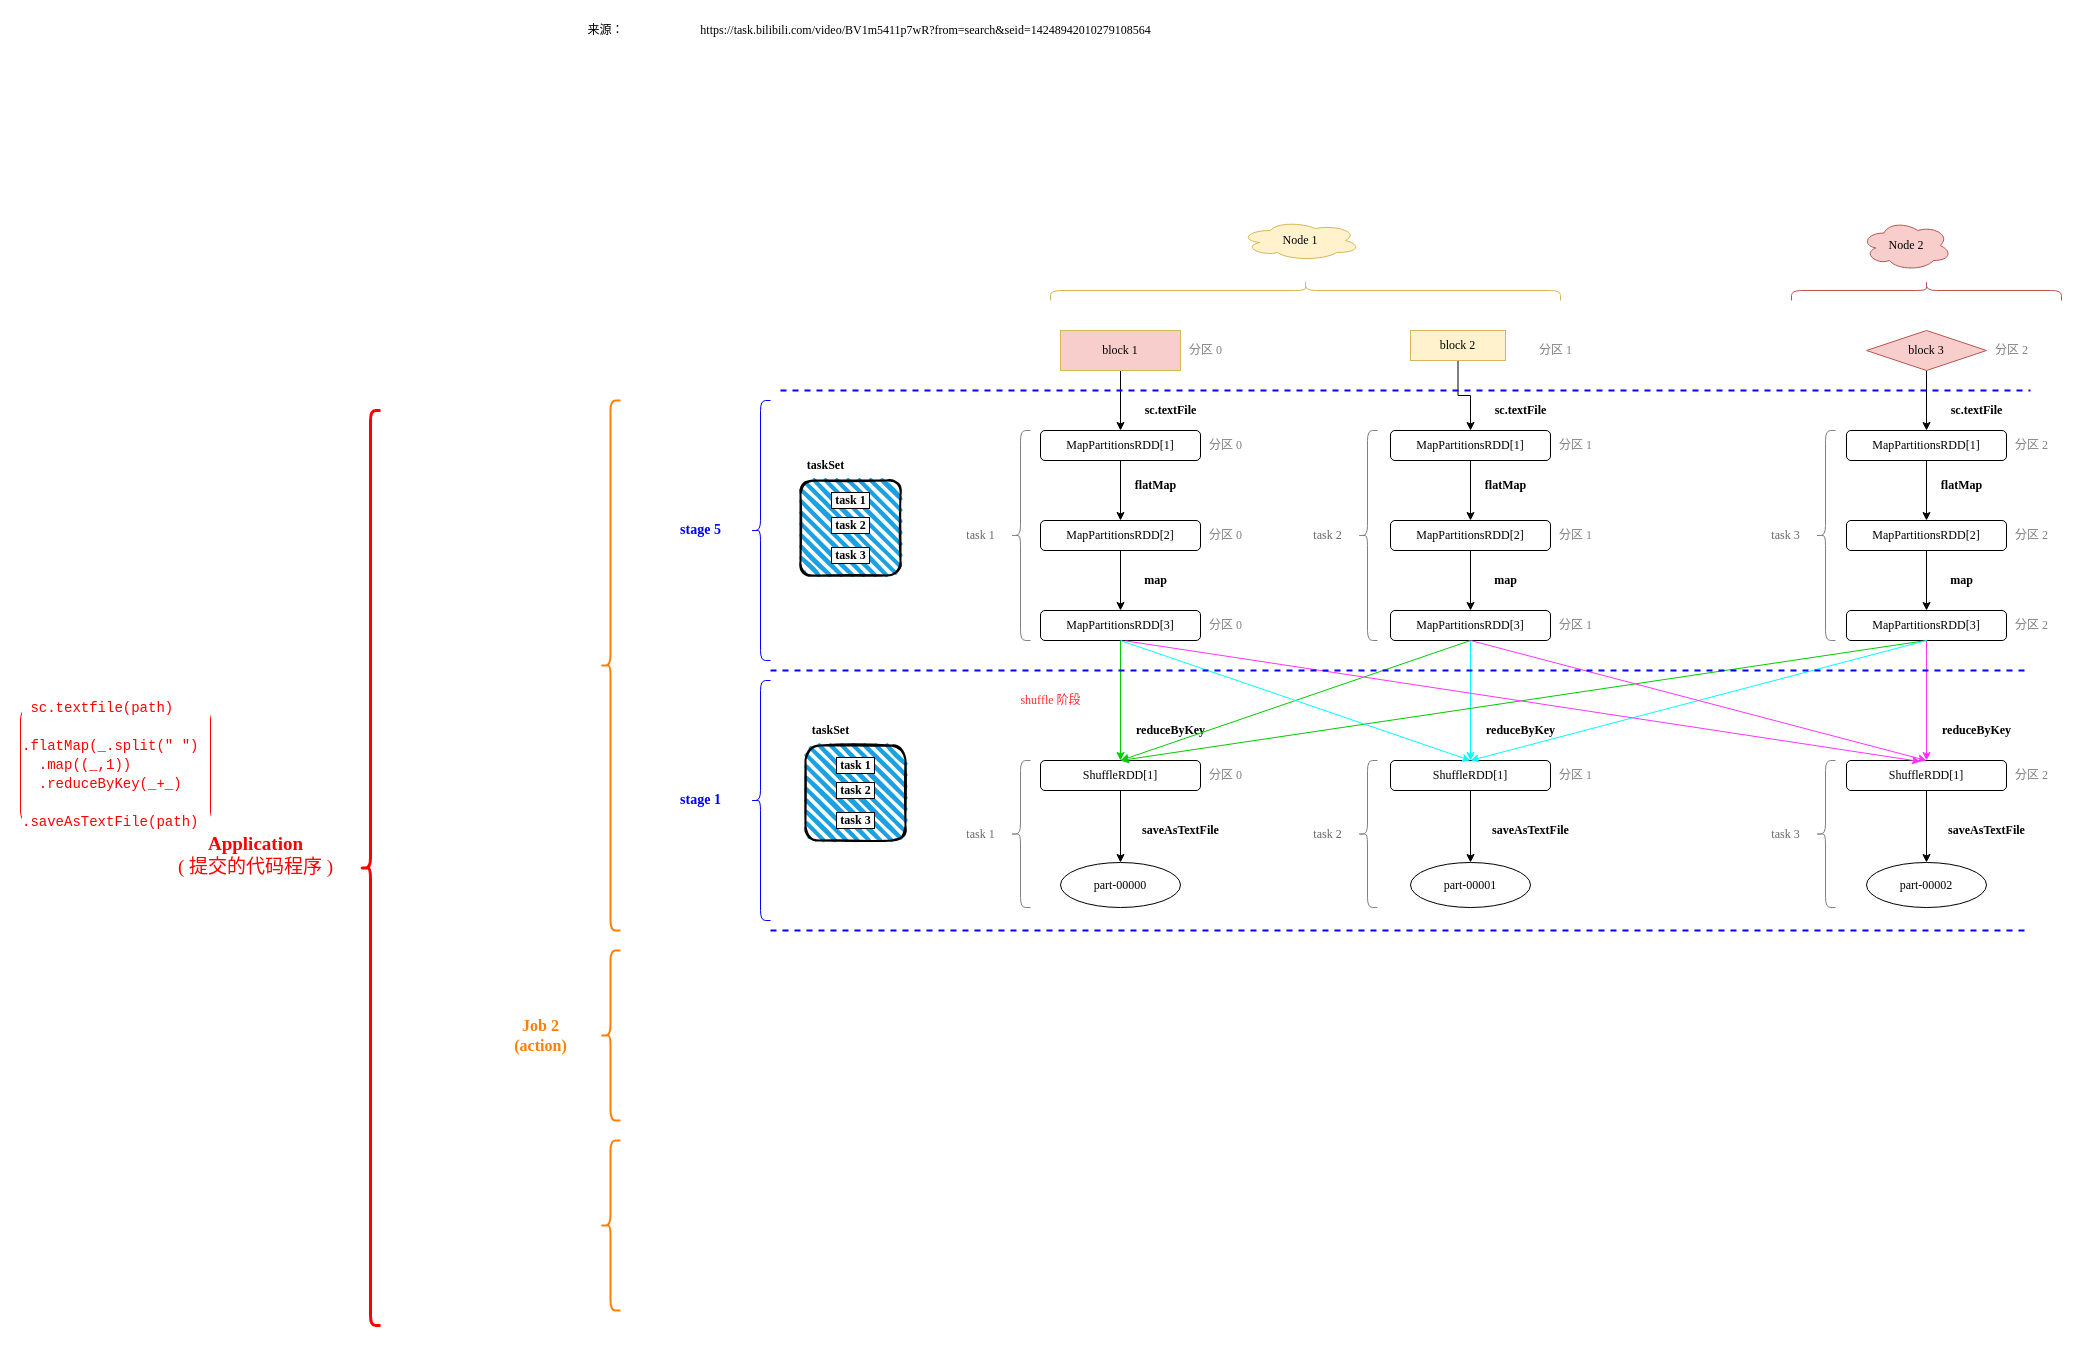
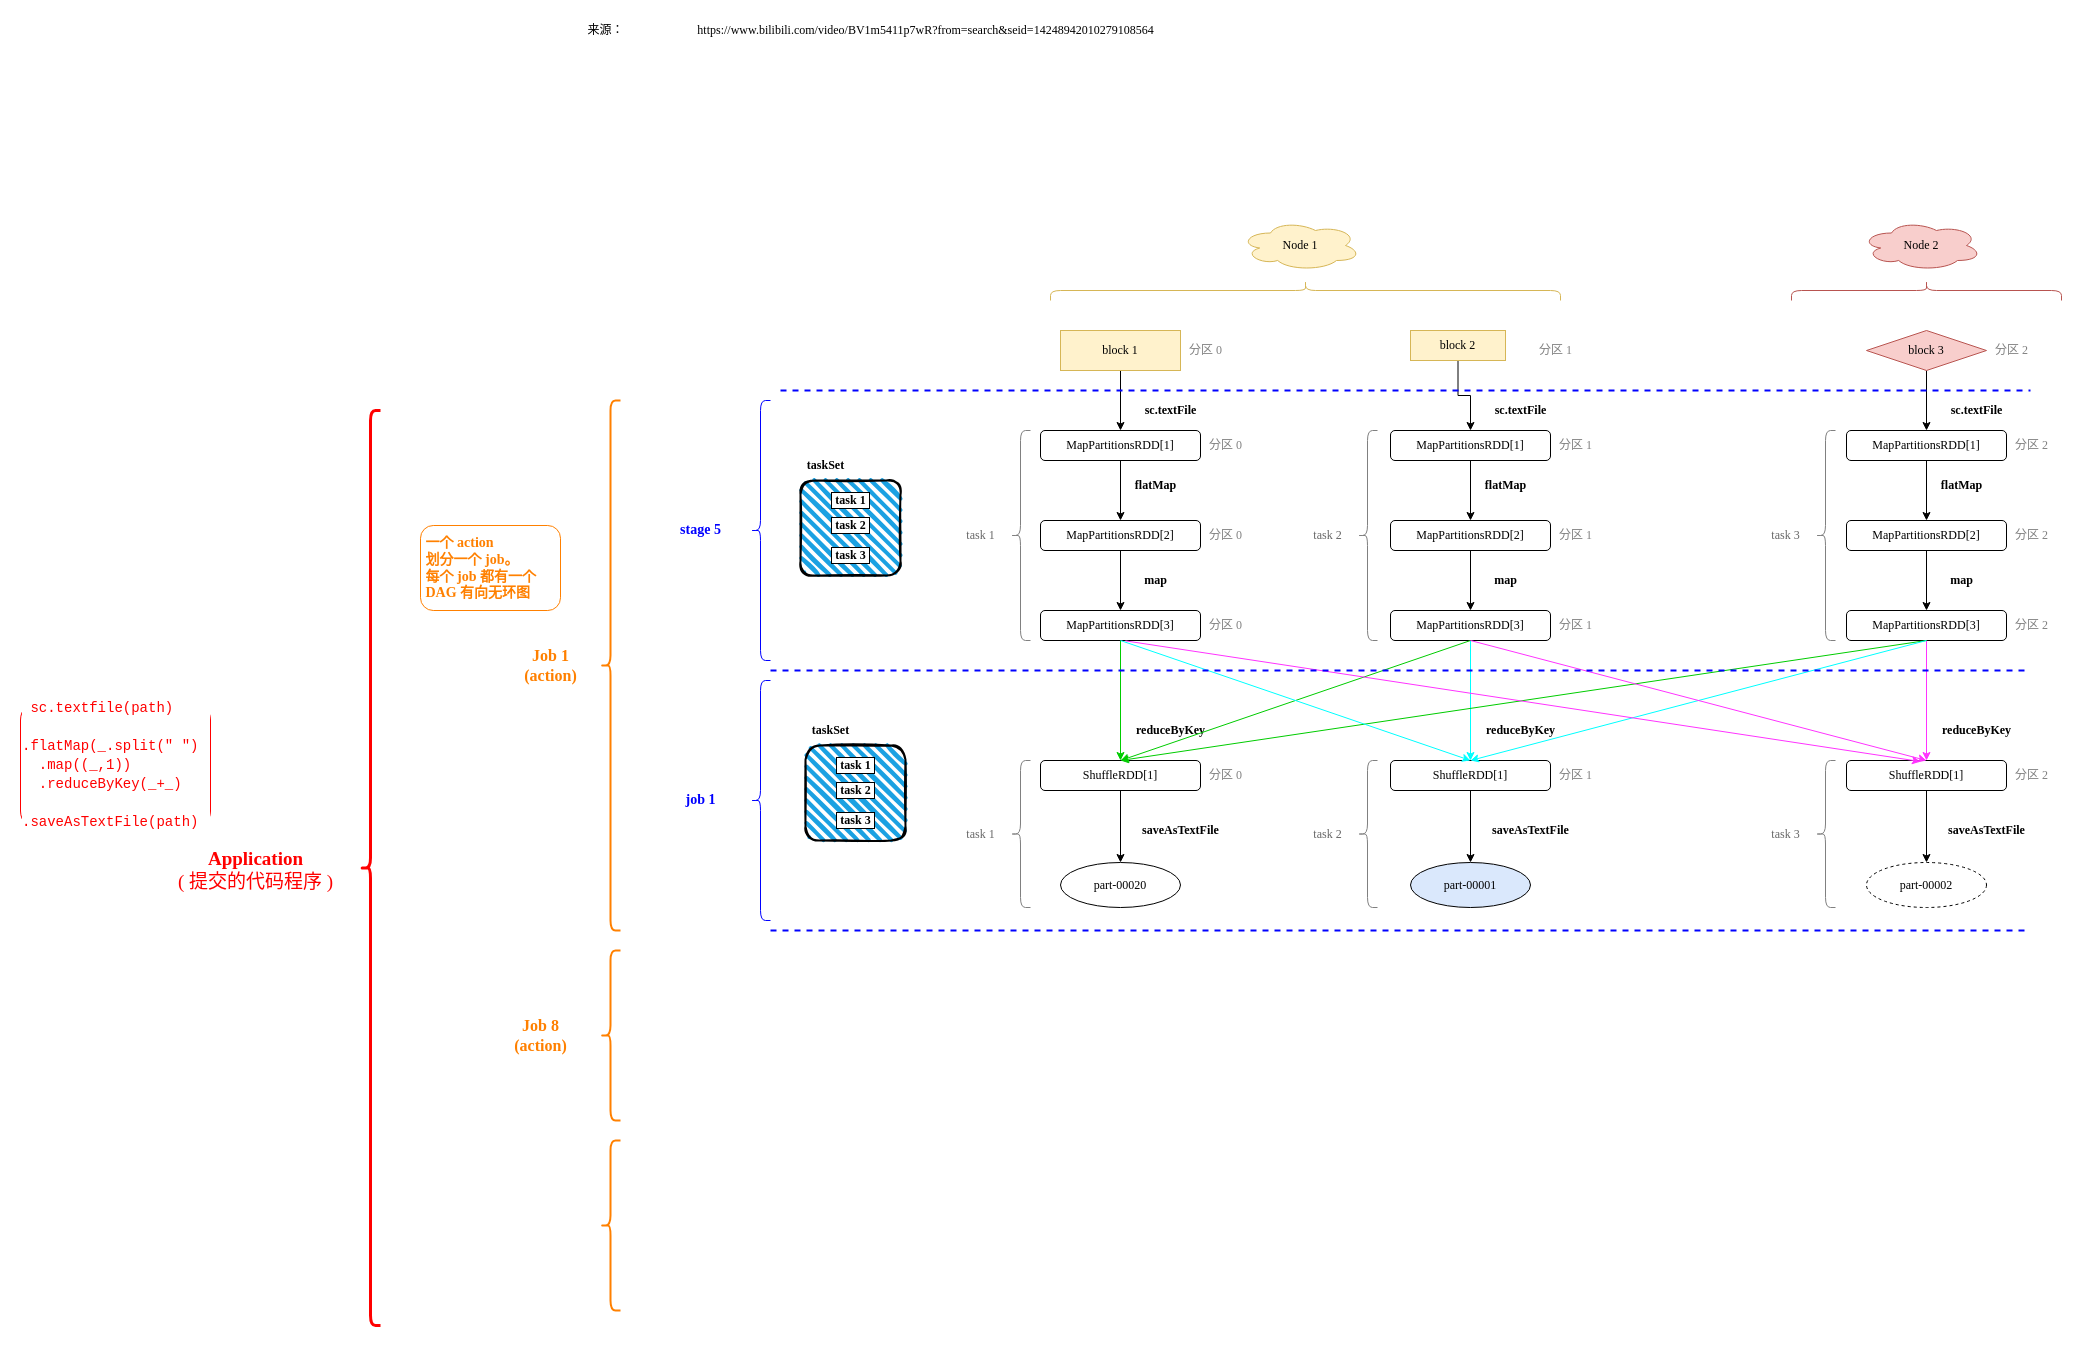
node "https://task.bilibili.com/video/BV1m5411p7wR?from=search&seid=14248942010279108564": label "https://task.bilibili.com/video/BV1m5411p7wR?from=search&seid=14248942010279108564" -> "https://www.bilibili.com/video/BV1m5411p7wR?from=search&seid=14248942010279108564"
node "Node 1": size 120x40 -> 120x50
node "Node 2": size 90x50 -> 120x50
node "block 1": fillcolor #f8cecc -> #fff2cc
node "一个 action 划分一个 job。 每个 job 都有一个 DAG 有向无环图": added
node "Job 1 (action)": added
node "shuffle 阶段": removed
node "stage 1": label "stage 1" -> "job 1"
node "Application( 提交的代码程序 )": moved (256, 856) -> (256, 871)
node "part-00001": fillcolor #ffffff -> #dae8fc
node "part-00002": style solid -> dashed
node "part-00000": label "part-00000" -> "part-00020"
node "Job 2 (action)": label "Job 2 (action)" -> "Job 8 (action)"
